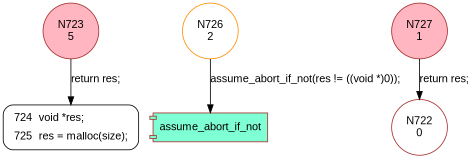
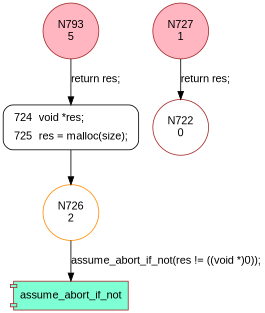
node "N723 5": label "N723 5" -> "N793 5"
edge "724" -> "N726 2": added
